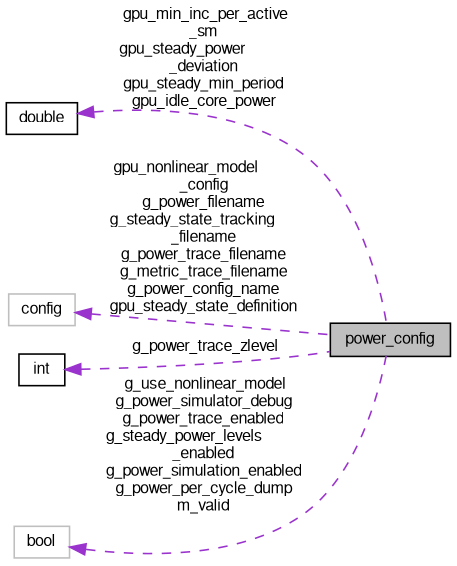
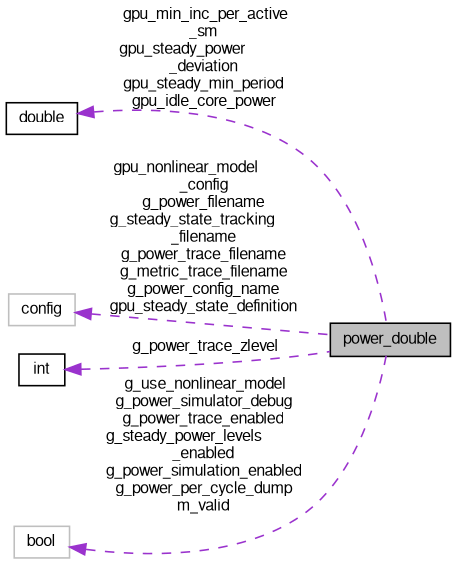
node "power_config": label "power_config" -> "power_double"
